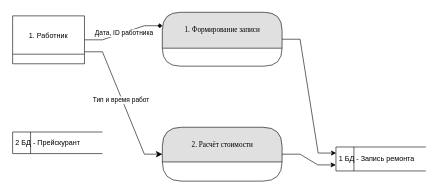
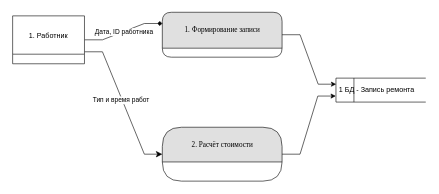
node "1. Формирование записи": size 120x54 -> 120x45
node "2 БД - Прейскурант": removed
node "1 БД - Запись ремонта": moved (381, 159) -> (381, 90)
